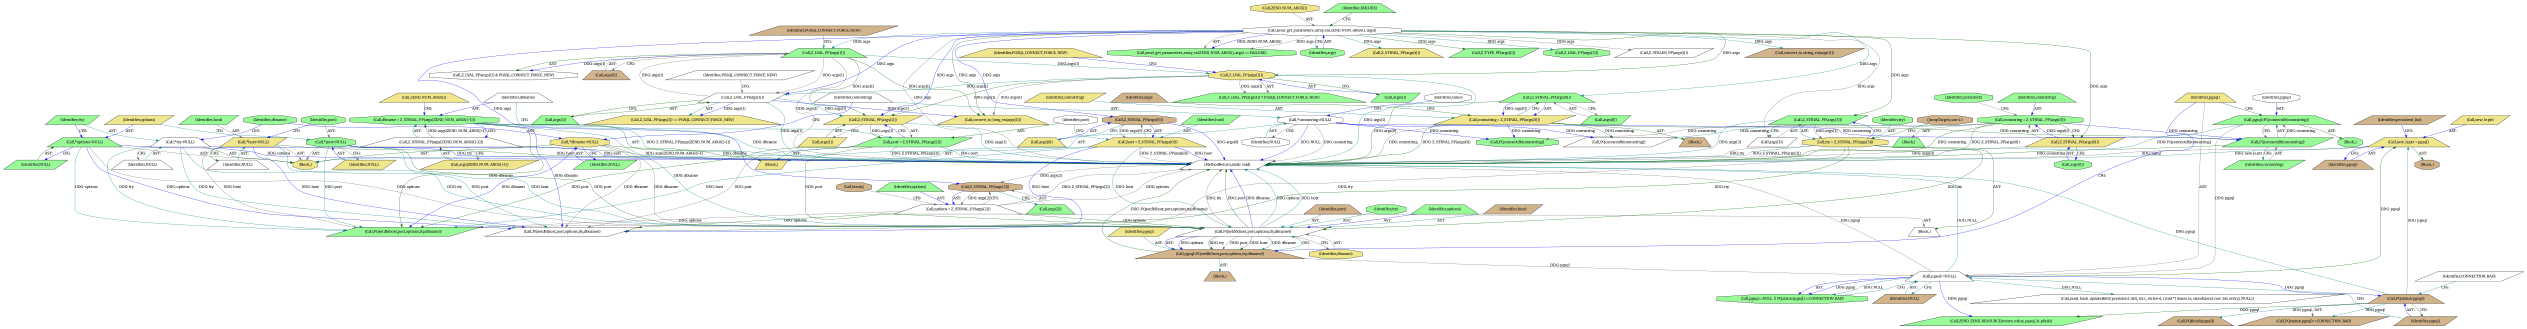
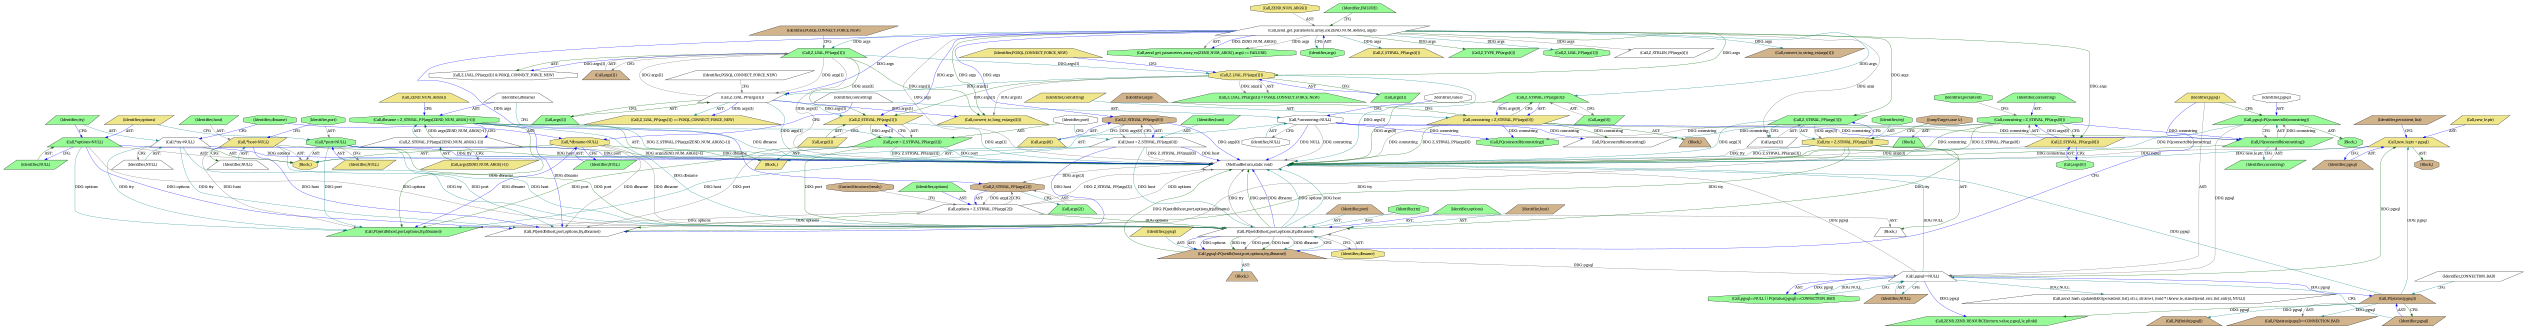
node "(Call,zend_get_parameters_array_ex(ZEND_NUM_ARGS(), args))": shape octagon -> parallelogram
node "(Call,host = Z_STRVAL_PP(args[0]))": fillcolor khaki -> white
node "(Call,break;)": label "(Call,break;)" -> "(ControlStructure,break;)"
